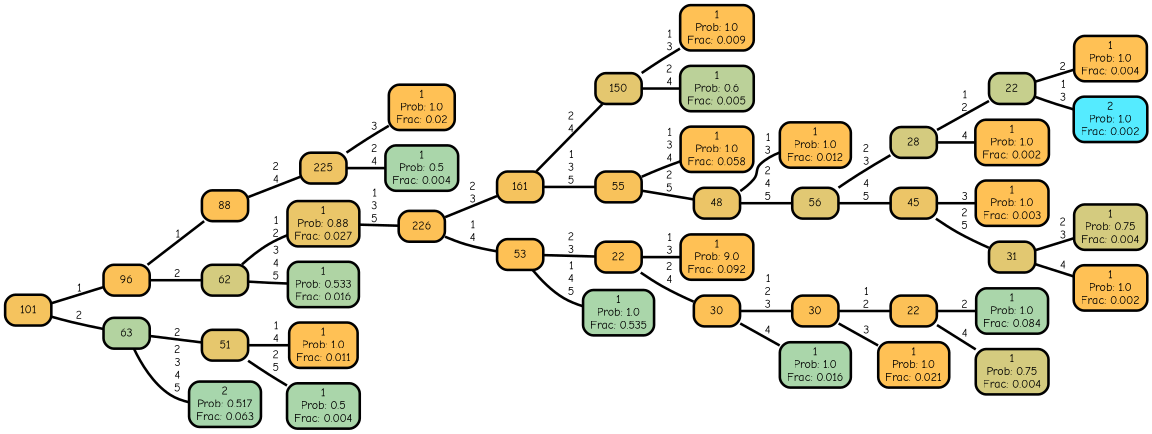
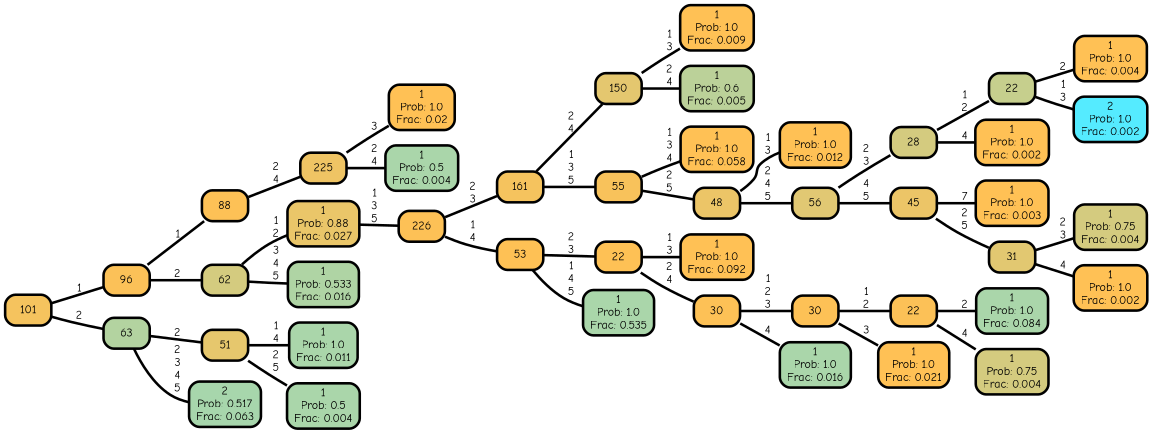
edge "45" -- "1 Prob: 1.0 Frac: 0.003": label " 3" -> " 7"
node "1 Prob: 9.0 Frac: 0.092": label "1 Prob: 9.0 Frac: 0.092" -> "1 Prob: 1.0 Frac: 0.092"
node "1 Prob: 1.0 Frac: 0.011": fillcolor #ffc155 -> #aad6aa
